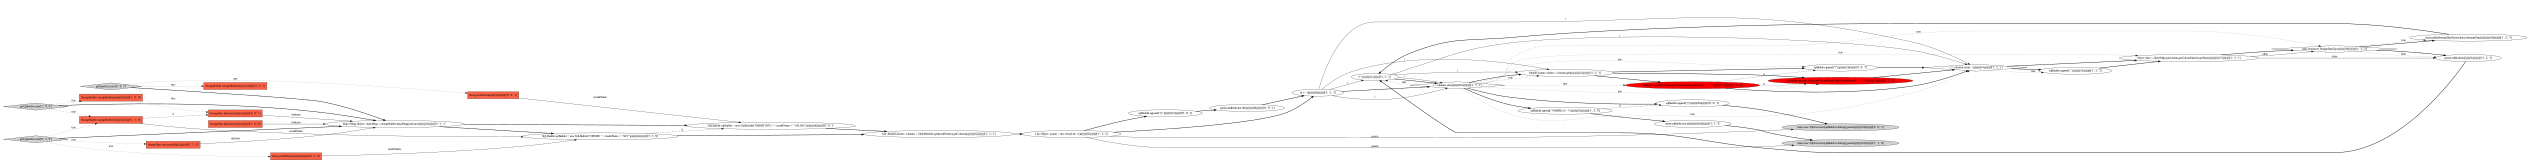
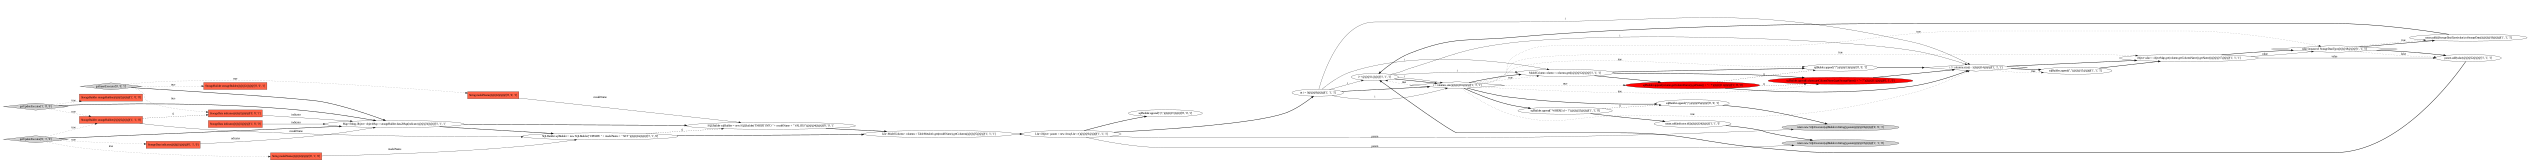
node "param.add(indicator.id())@@@8@@@['0', '0', '1']": removed
